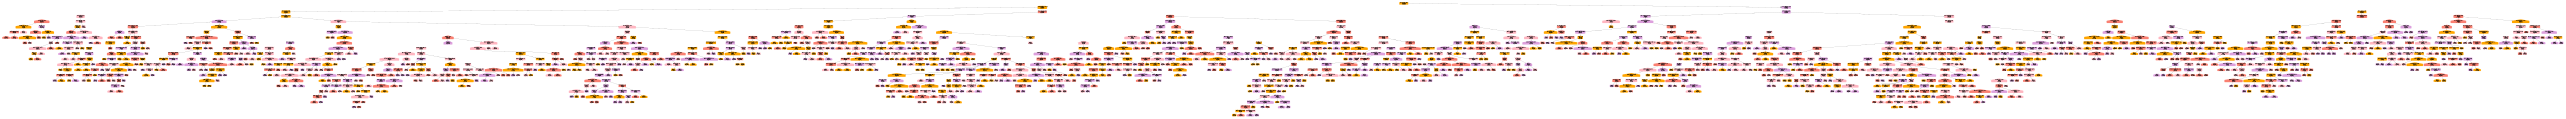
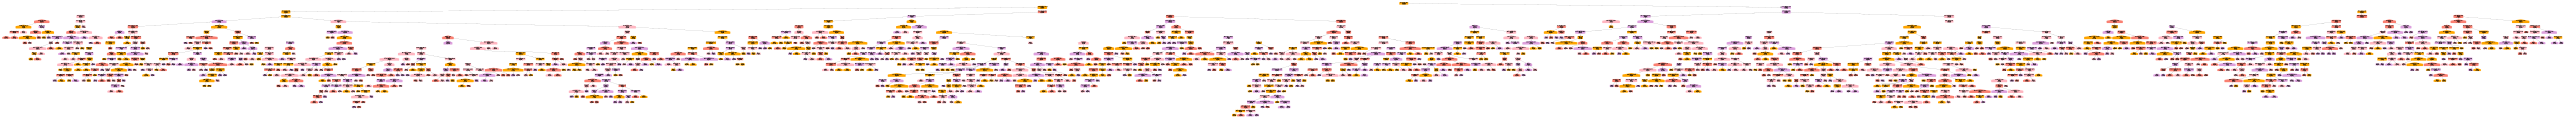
node "mse = -0.0 samples = 1 value = 12.429": removed
